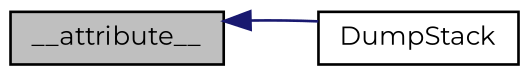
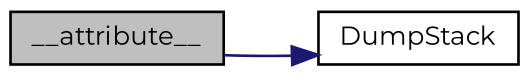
edge "DumpStack" -> "__attribute__": reversed
